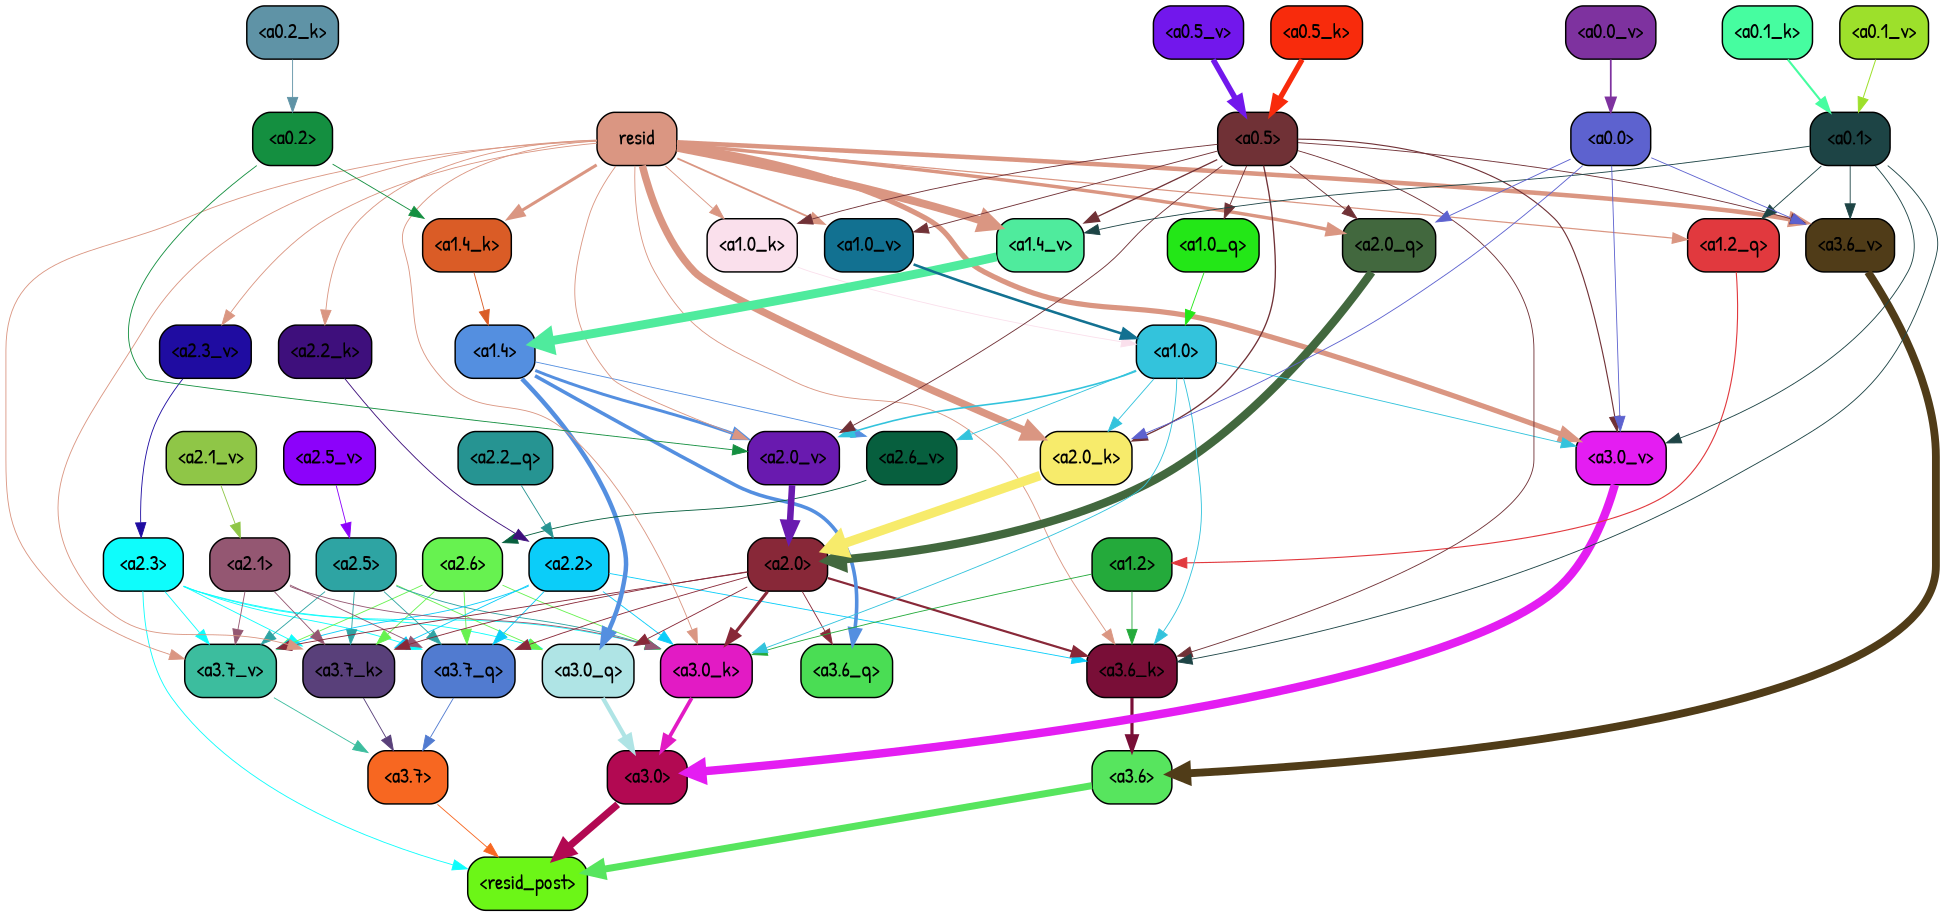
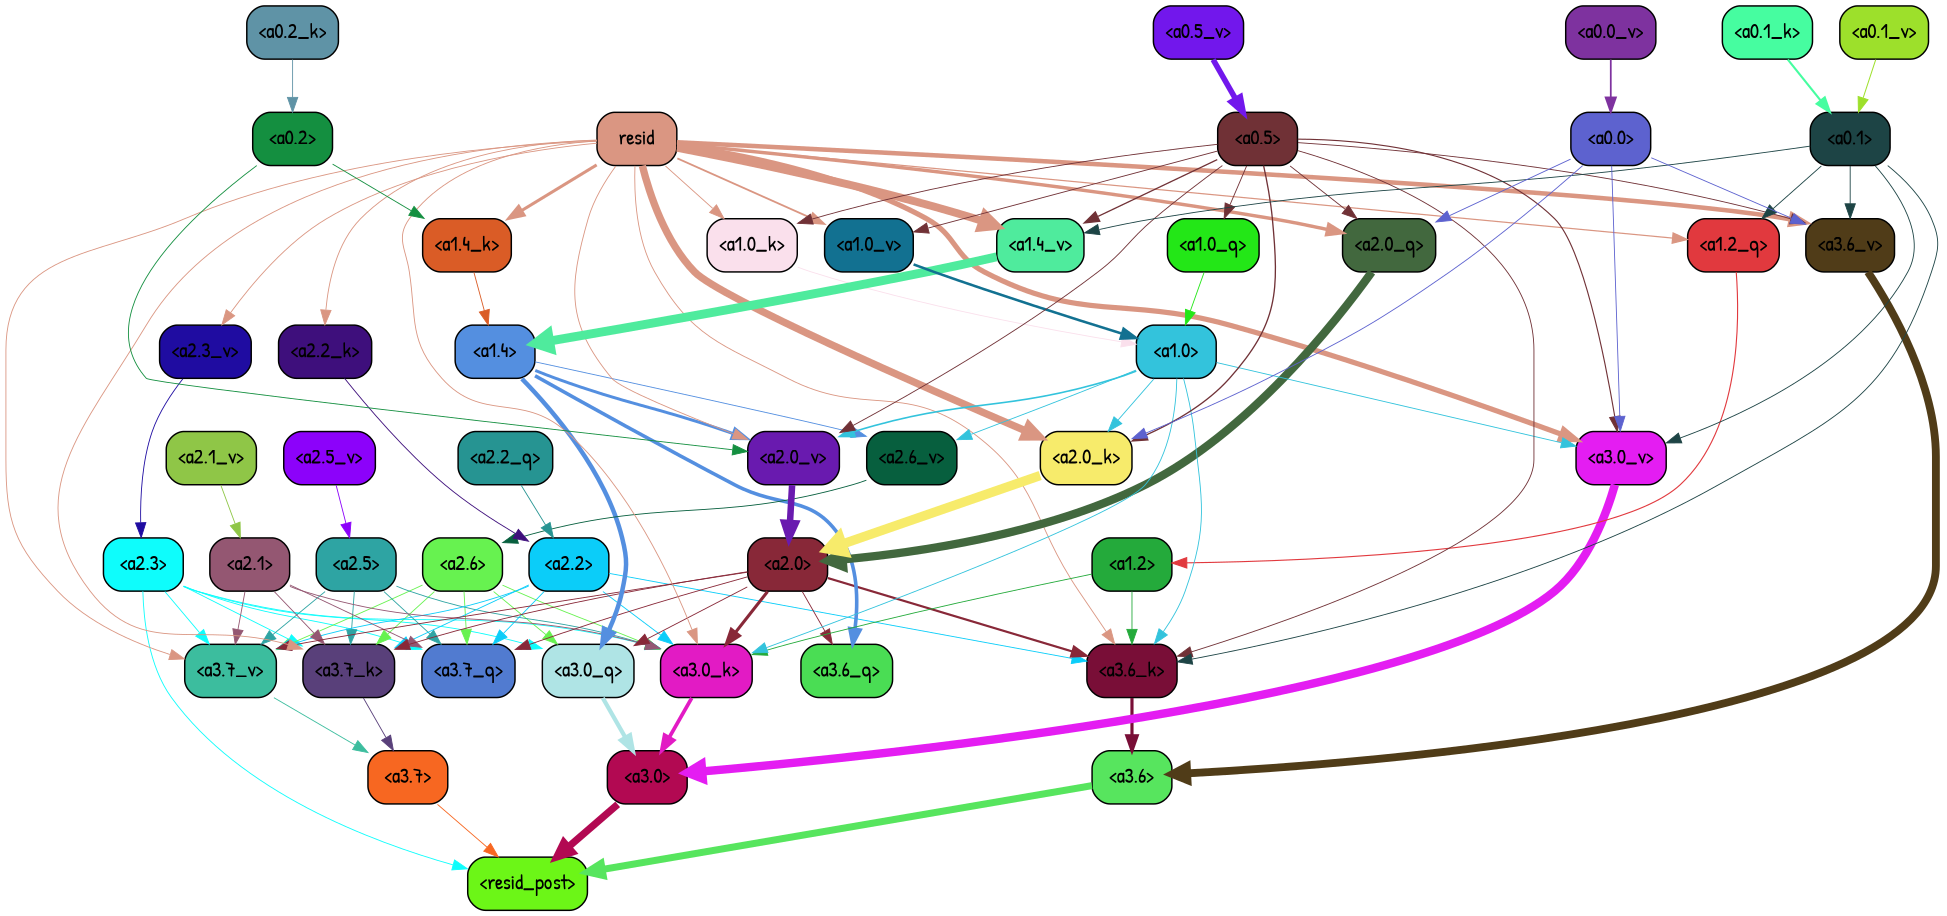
node "<a0.5_k>": removed
edge "<a2.5>" -> "<a3.0_q>": now "<a2.6>" -> "<a3.0_q>"
edge "<a3.7_q>" -> "<a3.7>": removed
